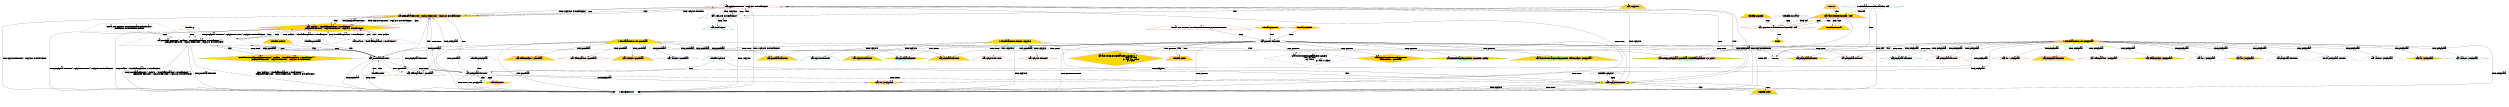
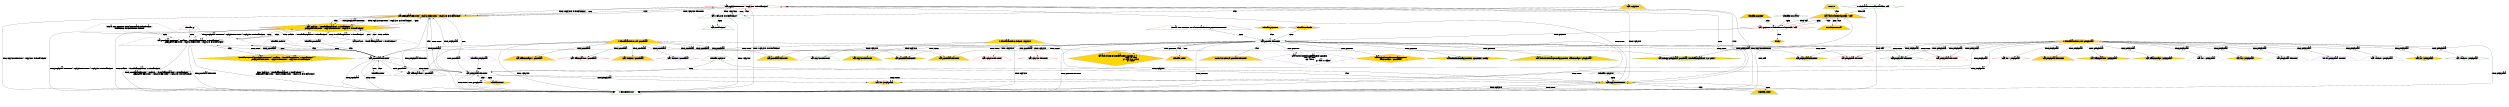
edge "(Call,sizeof(int32_t))" -> "(Call,*replySize != sizeof(int32_t))": removed, label "AST:"
edge "(Call,* pContext = (android::ReverbContext *) self)" -> "(Call,pContext == NULL)": added, label "DDG: pContext"
node "(Identifier,cmdSize)": fillcolor gold -> white
node "(ControlStructure,if (pContext == NULL))": added
edge "(Call,(android::ReverbContext *) self)" -> "(MethodReturn,int)": label "NULL: self" -> "DDG: self"
node "1000106": removed
node "(Call,(effect_param_t *)pReplyData)": fillcolor white -> gold
edge "(MethodParameterIn,void *pCmdData)" -> "(MethodReturn,int)": label "DDG: pCmdData" -> "DDG: *replySize"
